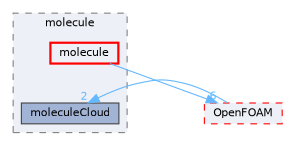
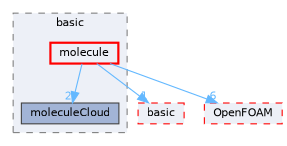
cluster "molecule": label "molecule" -> "basic"
edge "OpenFOAM" -> "moleculeCloud": now "molecule" -> "moleculeCloud"
node "basic": added
